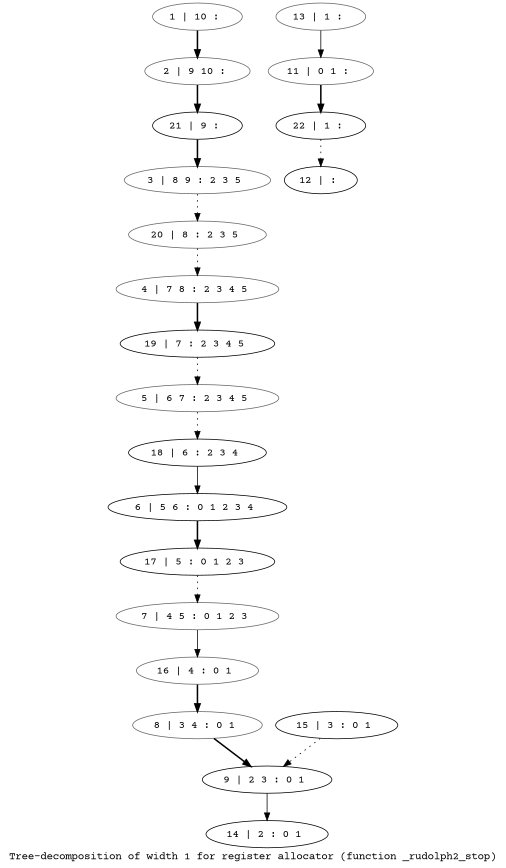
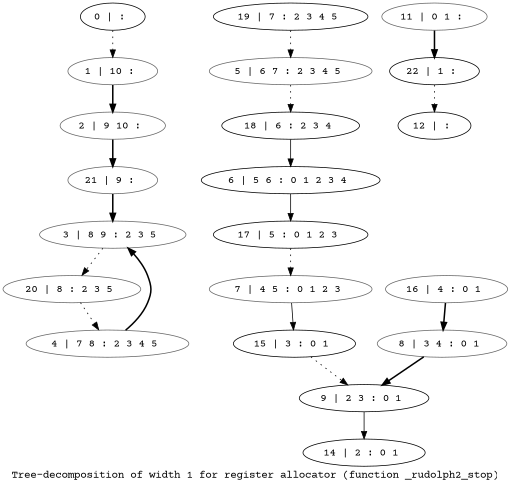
node "0 | :": added
node "13 | 1 :": removed
node "21 | 9 :": color black -> gray40
edge "4 | 7 8 : 2 3 4 5" -> "19 | 7 : 2 3 4 5": now "4 | 7 8 : 2 3 4 5" -> "3 | 8 9 : 2 3 5"
edge "6 | 5 6 : 0 1 2 3 4" -> "17 | 5 : 0 1 2 3": style bold -> solid
edge "7 | 4 5 : 0 1 2 3" -> "16 | 4 : 0 1": now "7 | 4 5 : 0 1 2 3" -> "15 | 3 : 0 1"
